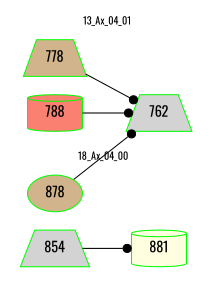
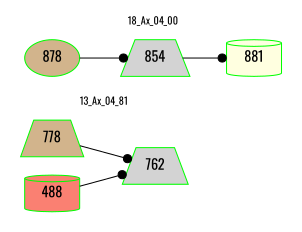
cluster "13_Ax_04_01": label "13_Ax_04_01" -> "13_Ax_04_81"
node "788": label "788" -> "488"
edge "878" -> "762": now "878" -> "854"
